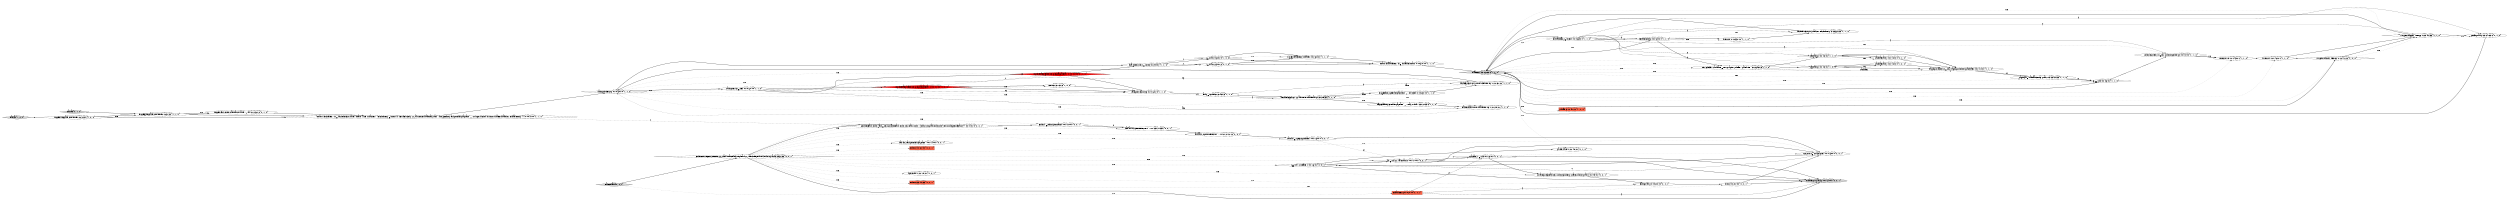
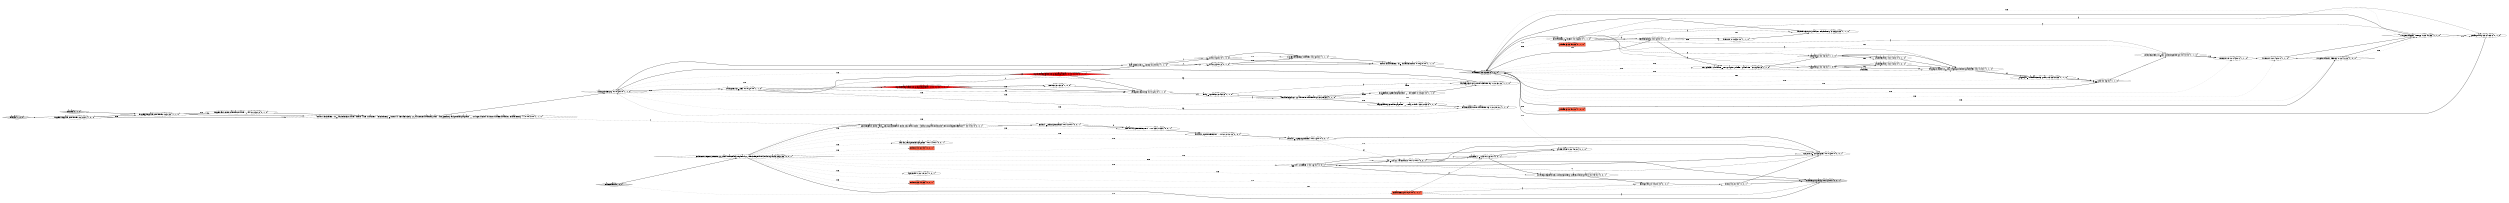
node "JobOffer j@@@40@@@['0', '1', '0']": added
edge "WaitingItem top = peek()@@@16@@@['1', '1', '0']" -> "makeBuildable(new BuildableItem(top))@@@22@@@['1', '1', '0']": label "false" -> "top"
edge "n.canTake(p) != null@@@18@@@['0', '0', '1']" -> "buildables.put(p.task,p)@@@24@@@['0', '0', '1']": now "n.canTake(p) != null@@@18@@@['0', '0', '1']" -> "parked.values()@@@40@@@['0', '1', '0']"
